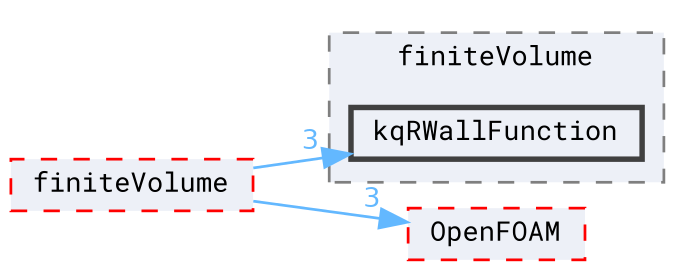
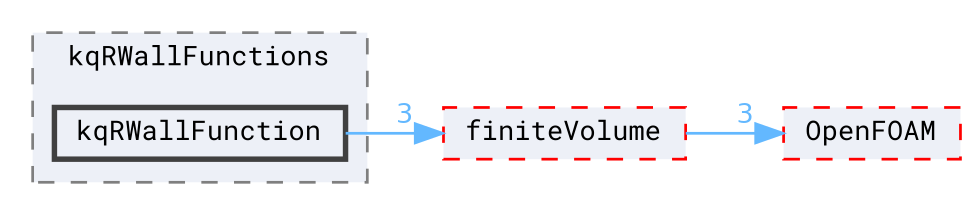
cluster "finiteVolume": label "finiteVolume" -> "kqRWallFunctions"
edge "finiteVolume" -> "kqRWallFunction": reversed
